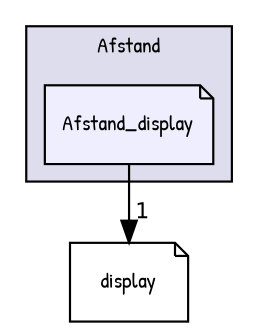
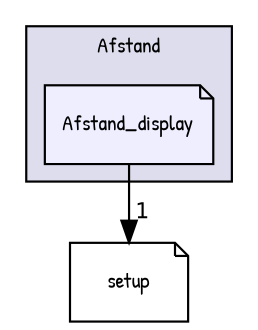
node "display": label "display" -> "setup"
